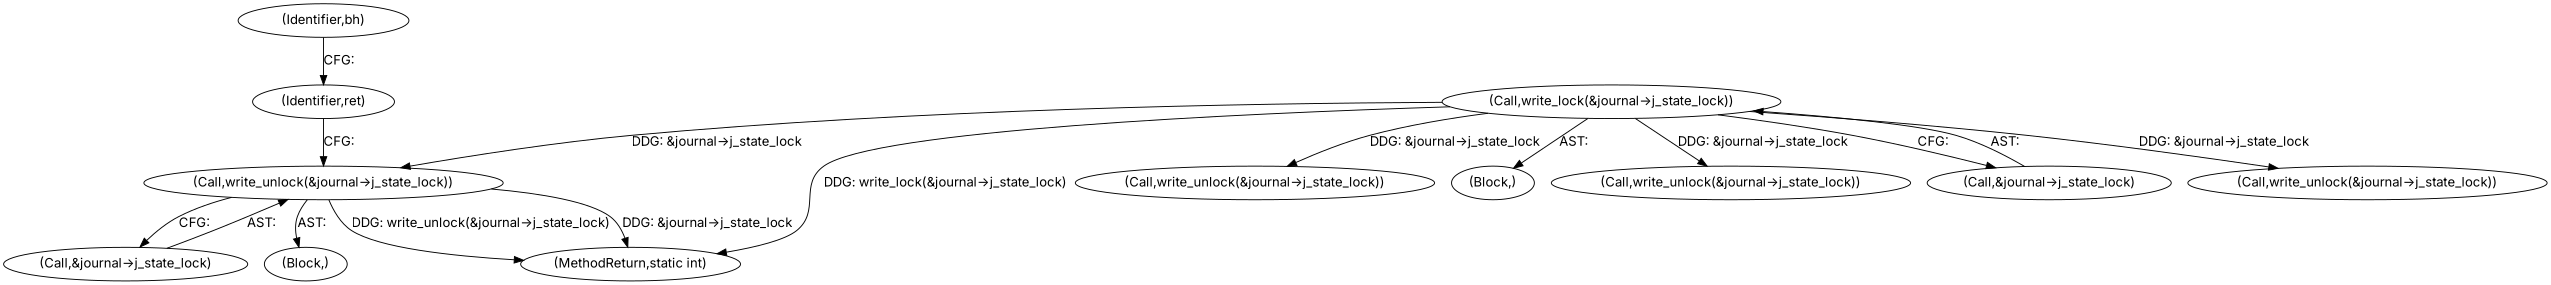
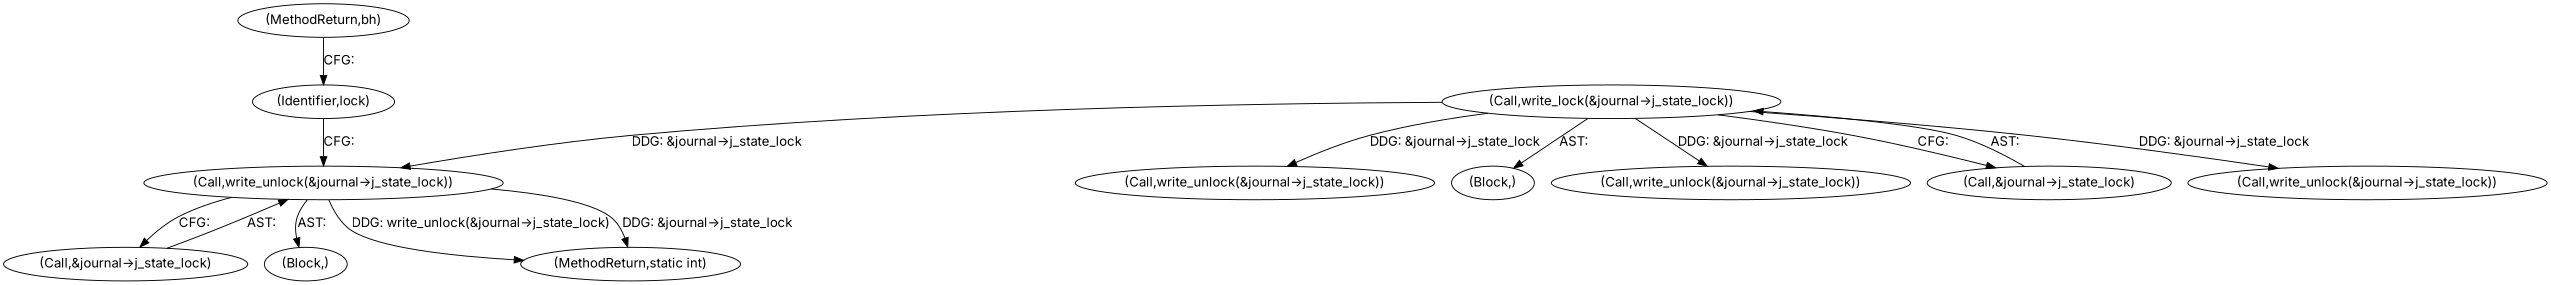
node "(Identifier,bh)": label "(Identifier,bh)" -> "(MethodReturn,bh)"
node "(Identifier,ret)": label "(Identifier,ret)" -> "(Identifier,lock)"
edge "(Call,write_lock(&journal->j_state_lock))" -> "(MethodReturn,static int)": removed, label "DDG: write_lock(&journal->j_state_lock)"
